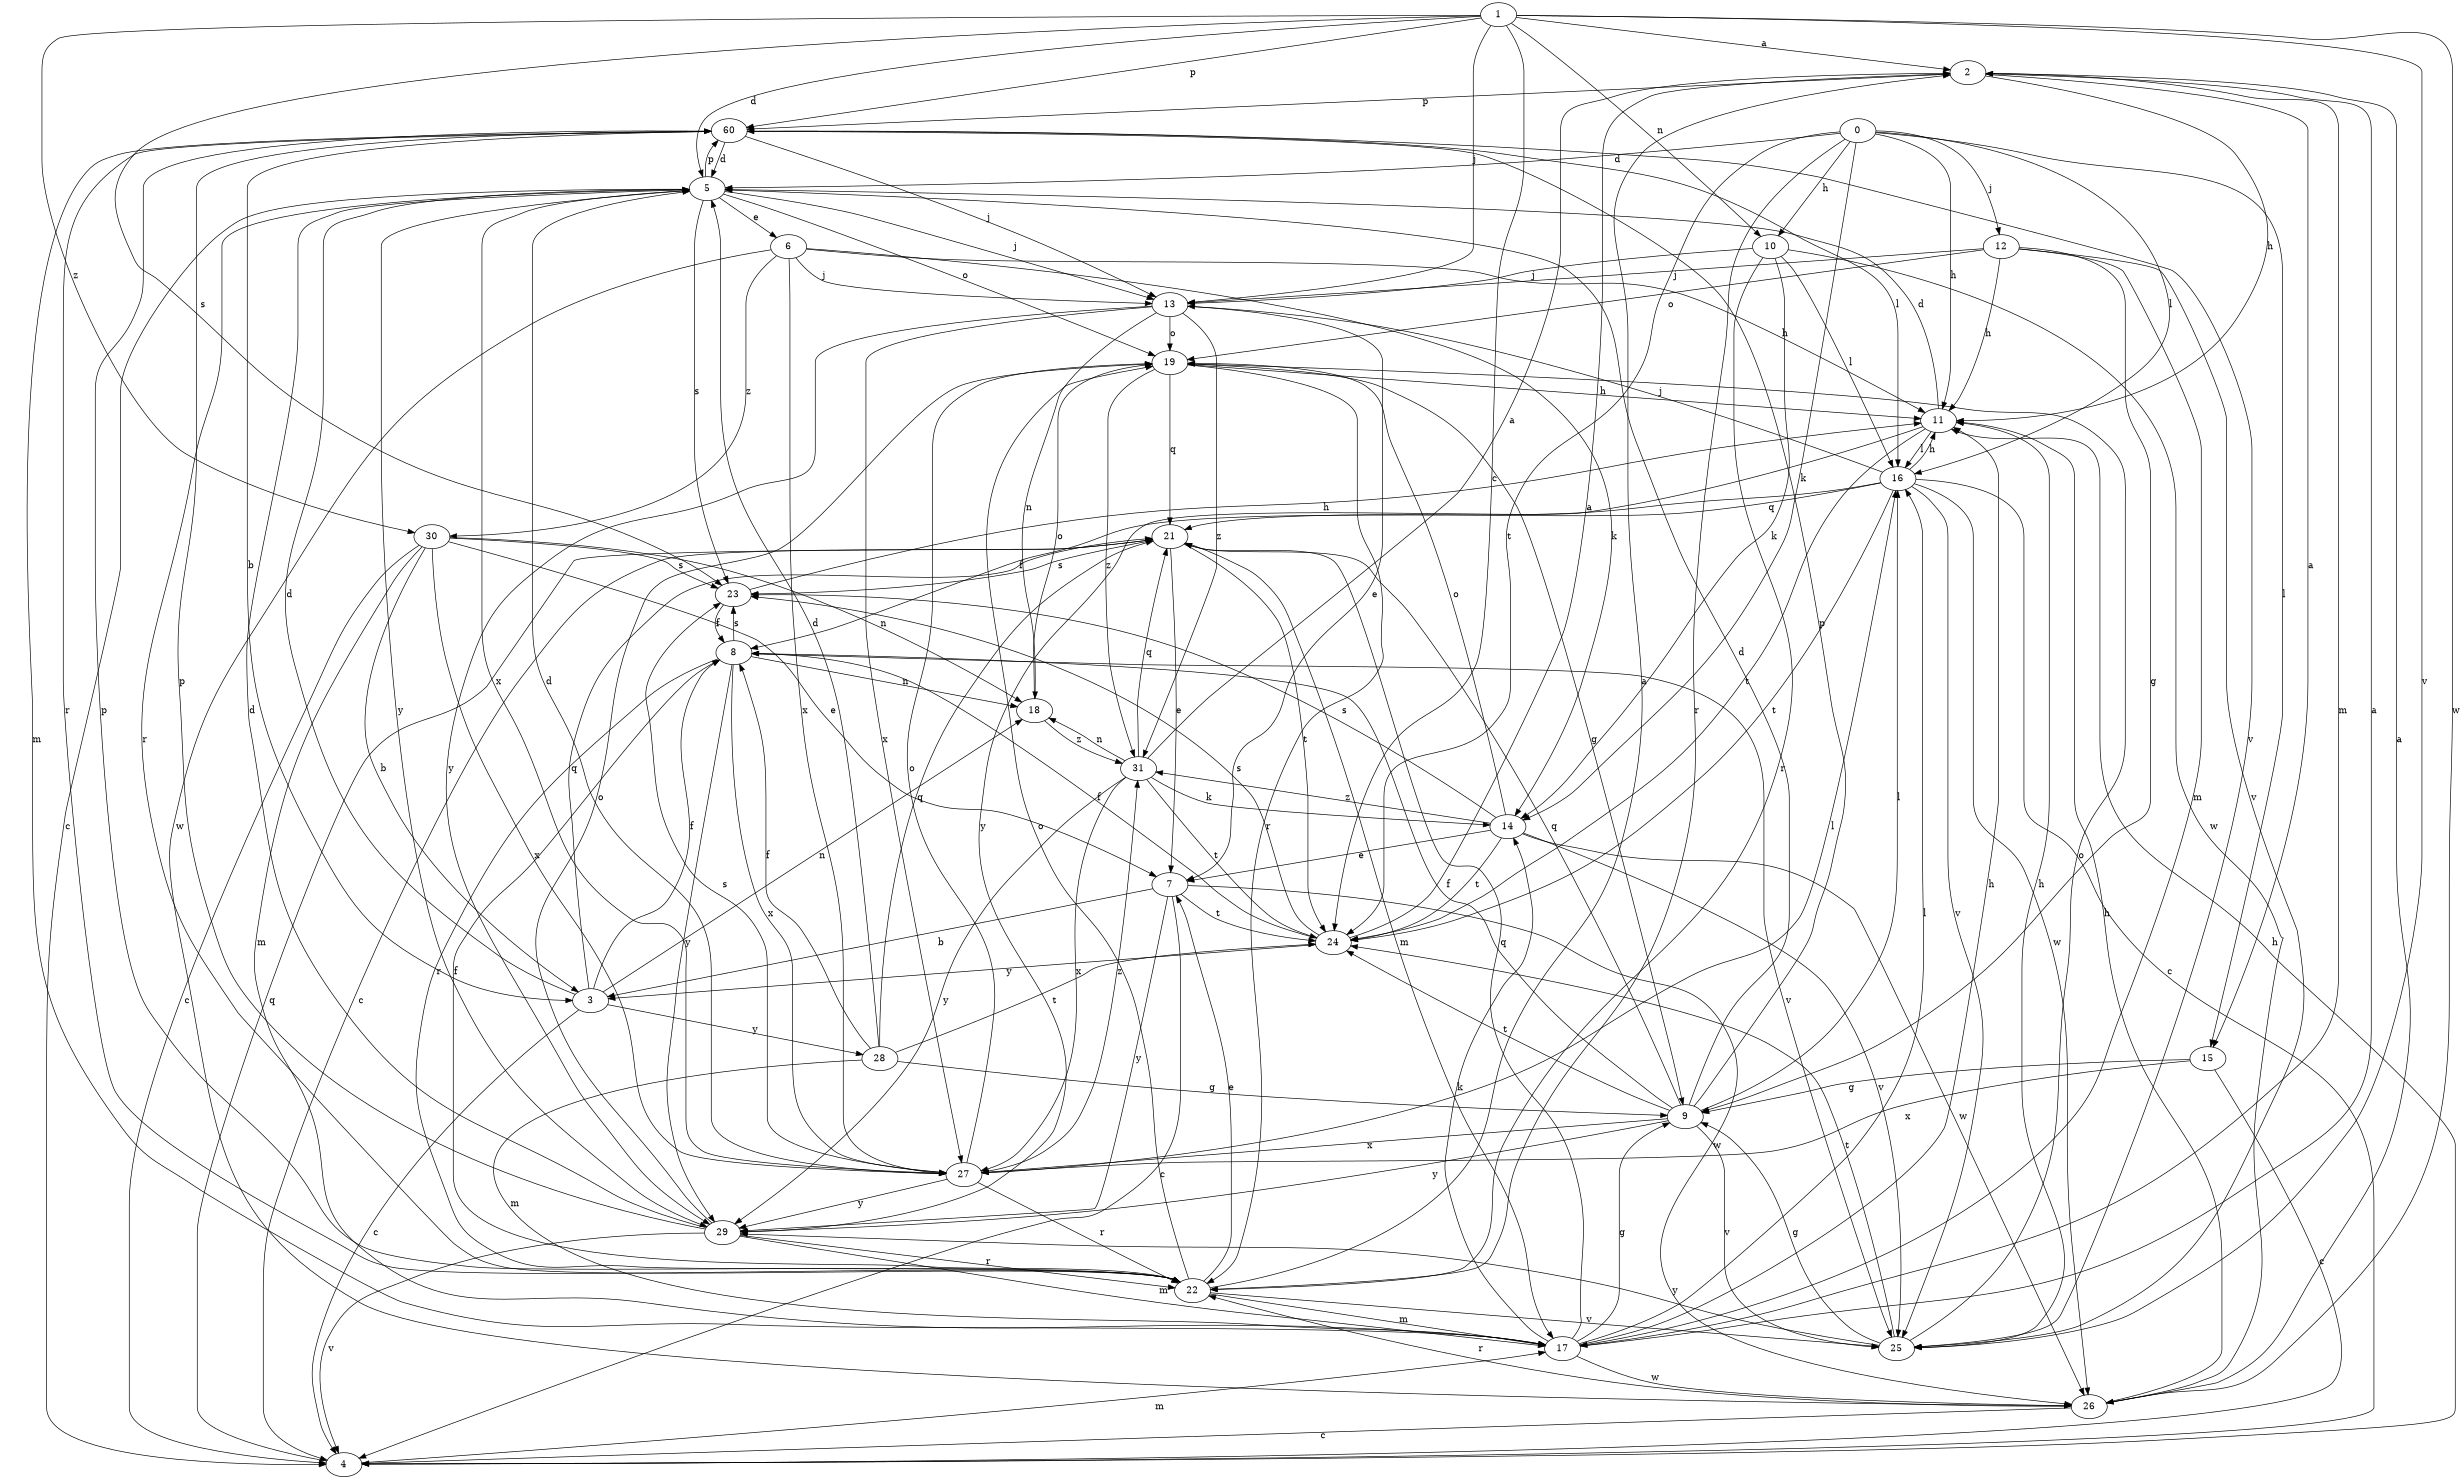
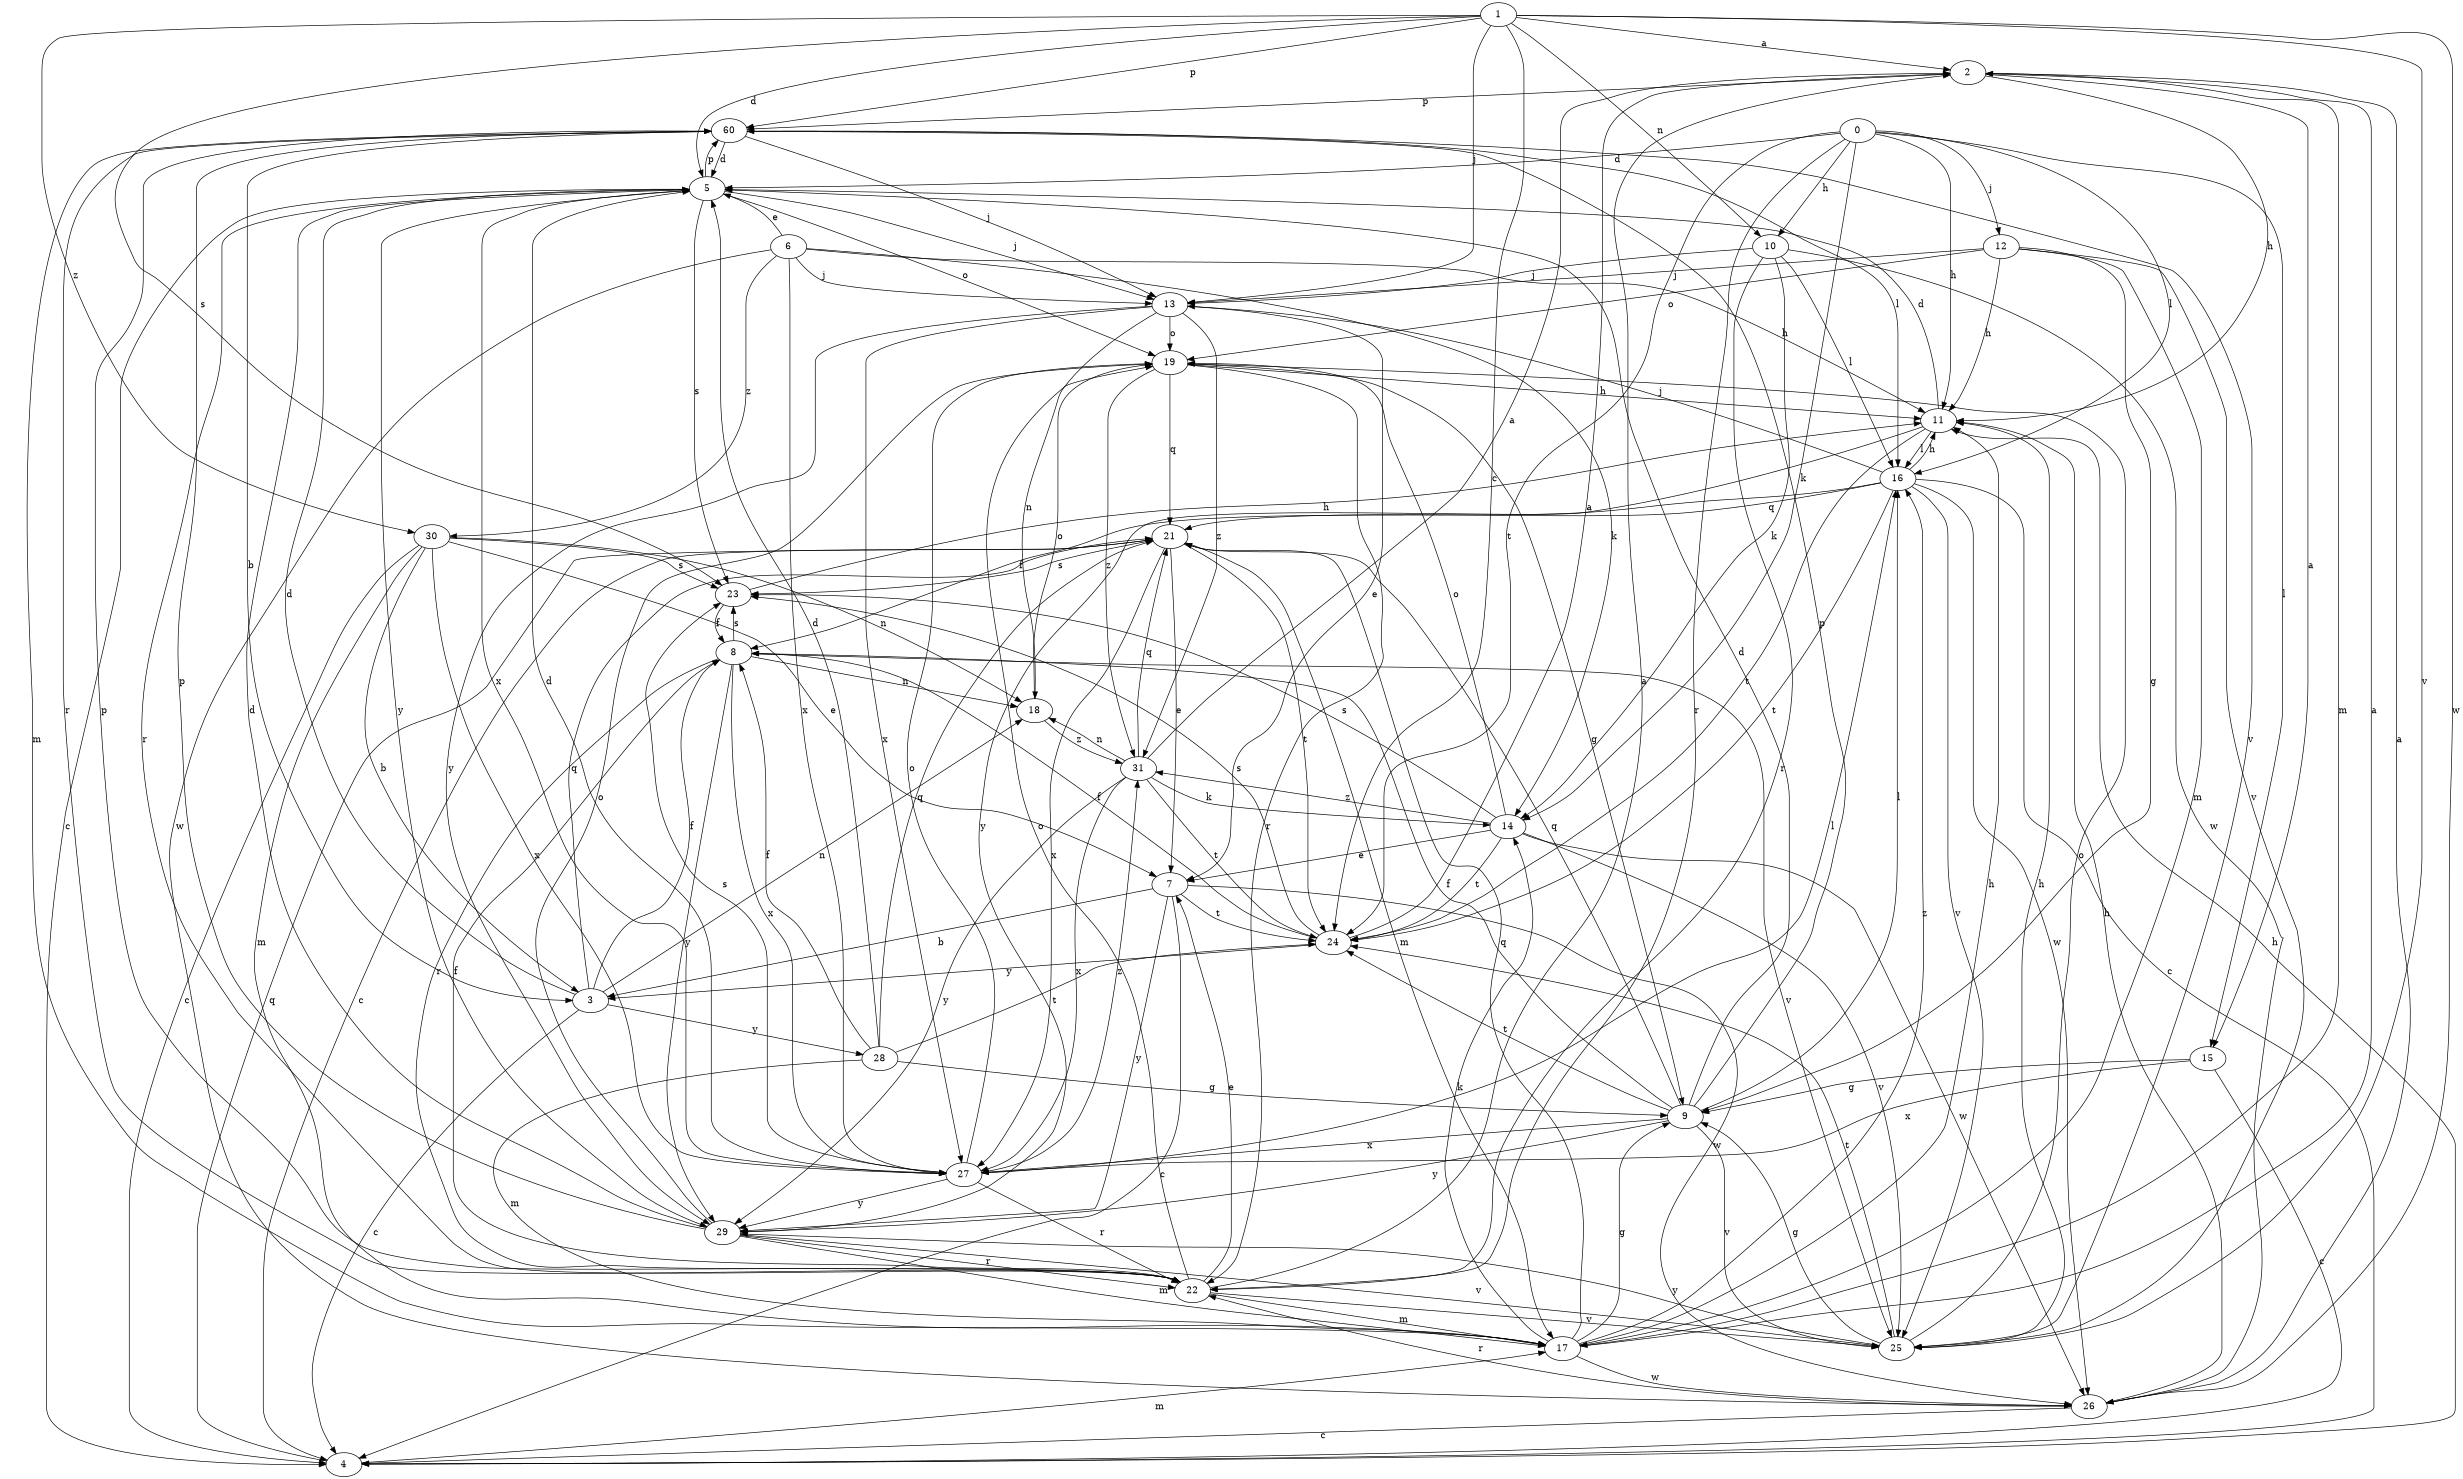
edge "5" -> "6": reversed
edge "21" -> "27": added, label "x"
edge "17" -> "16": label "l" -> "z"
edge "29" -> "4": now "29" -> "25"
